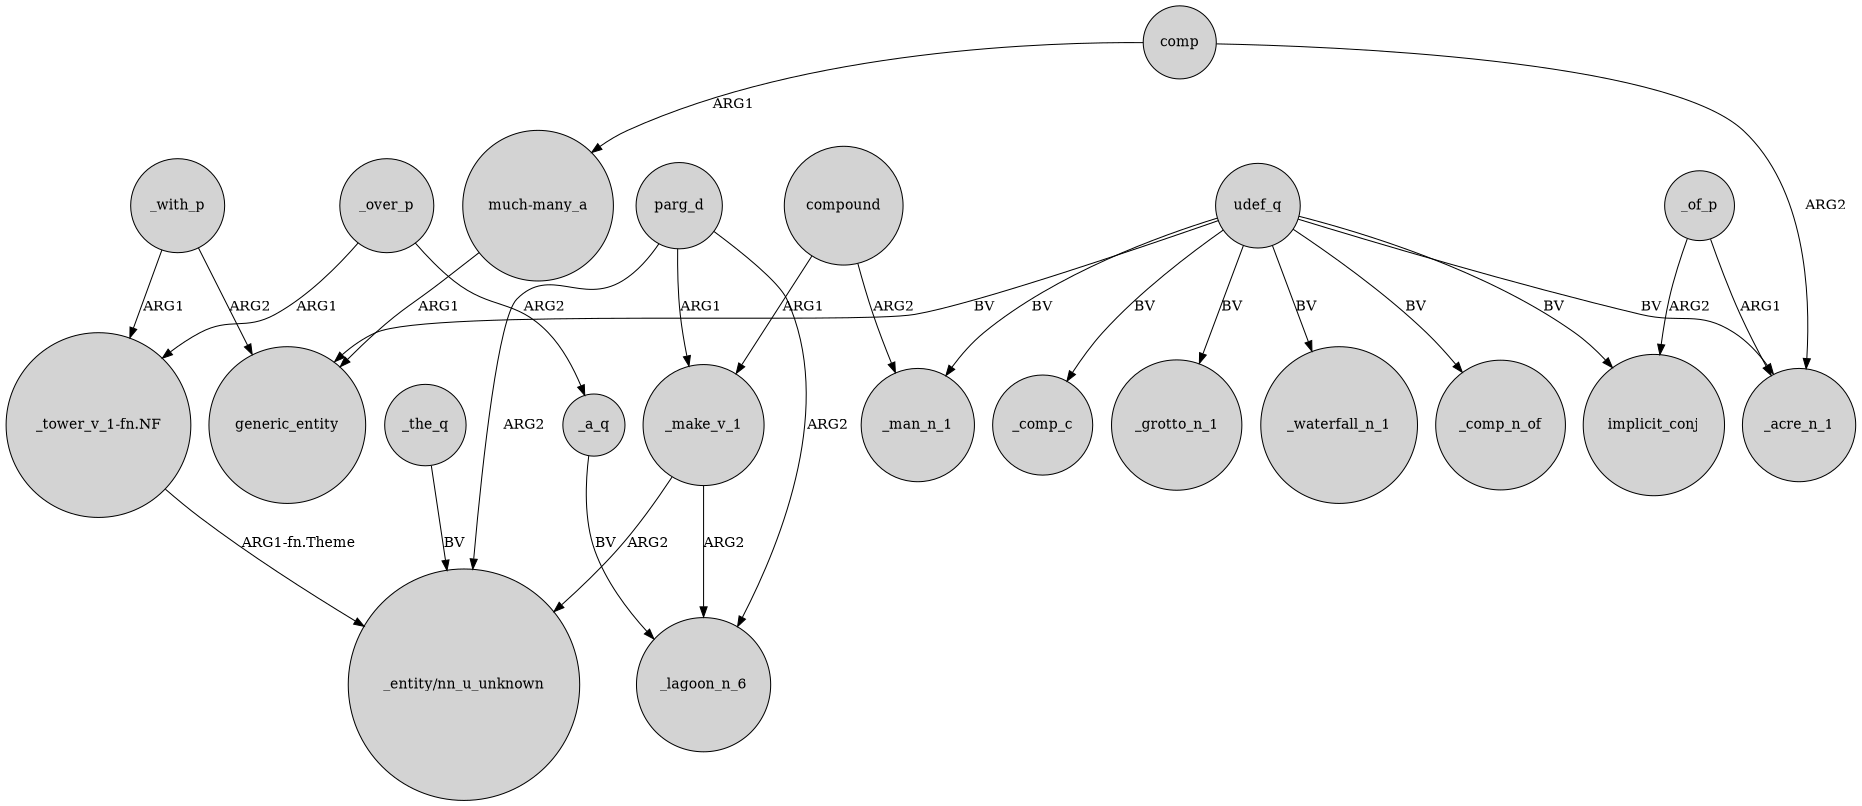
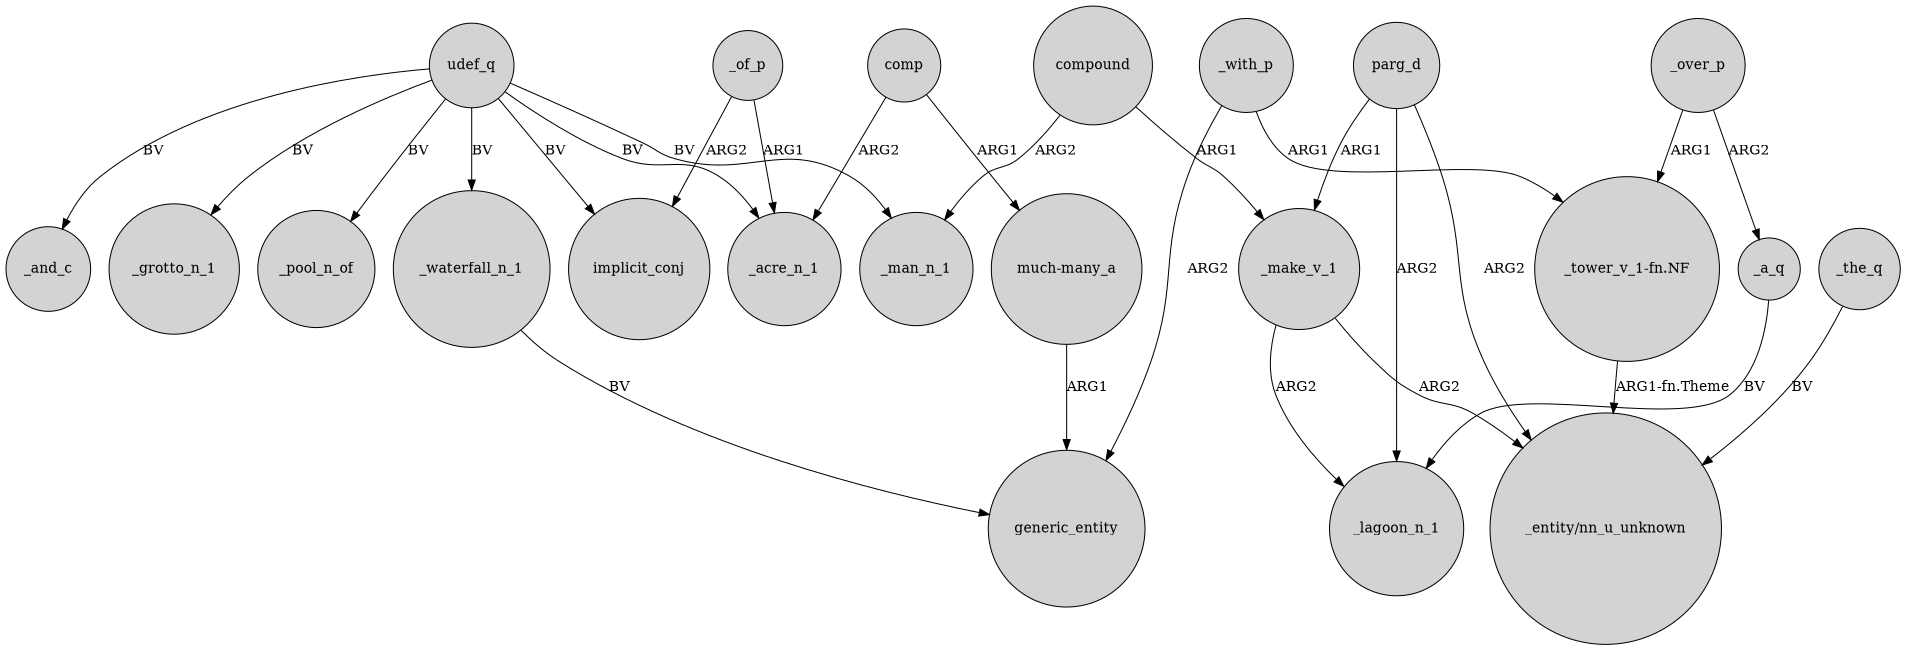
edge "udef_q" -> "generic_entity": now "_waterfall_n_1" -> "generic_entity"
node "_comp_c": label "_comp_c" -> "_and_c"
node "_comp_n_of": label "_comp_n_of" -> "_pool_n_of"
node "_lagoon_n_6": label "_lagoon_n_6" -> "_lagoon_n_1"
